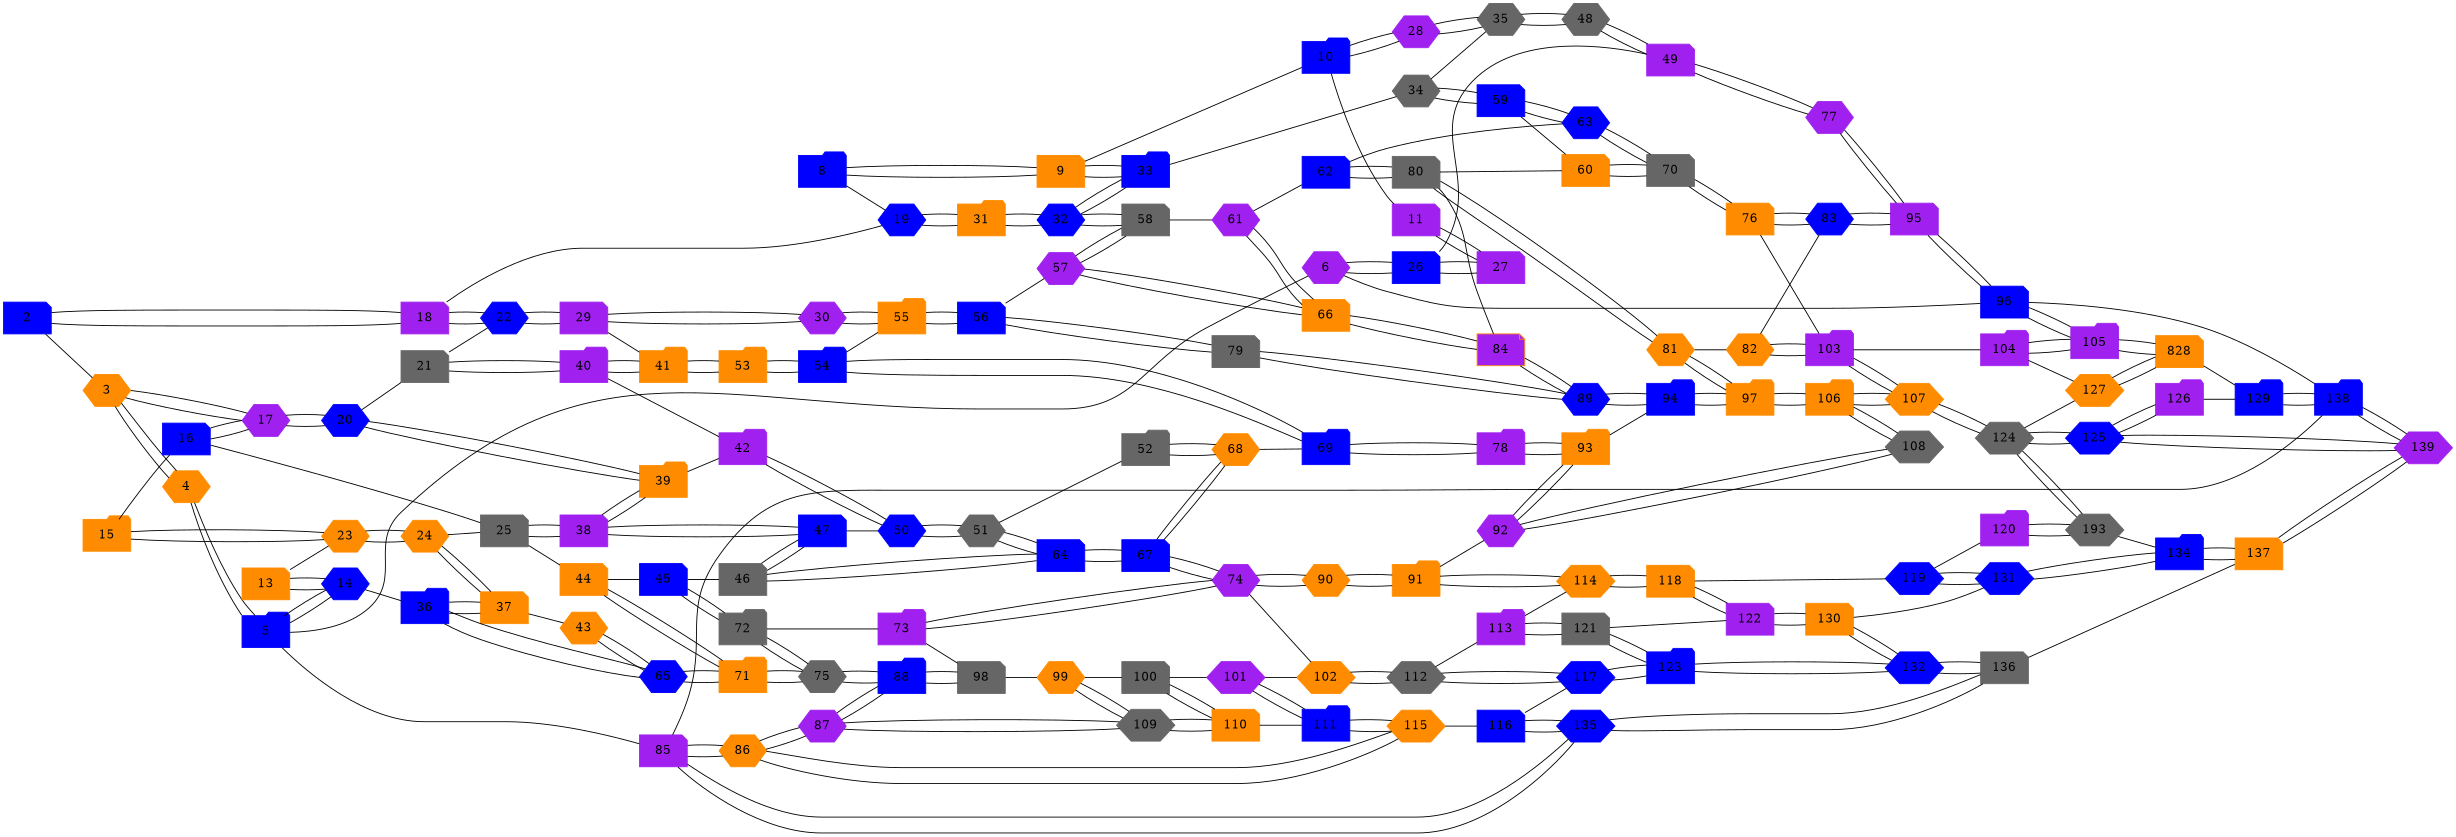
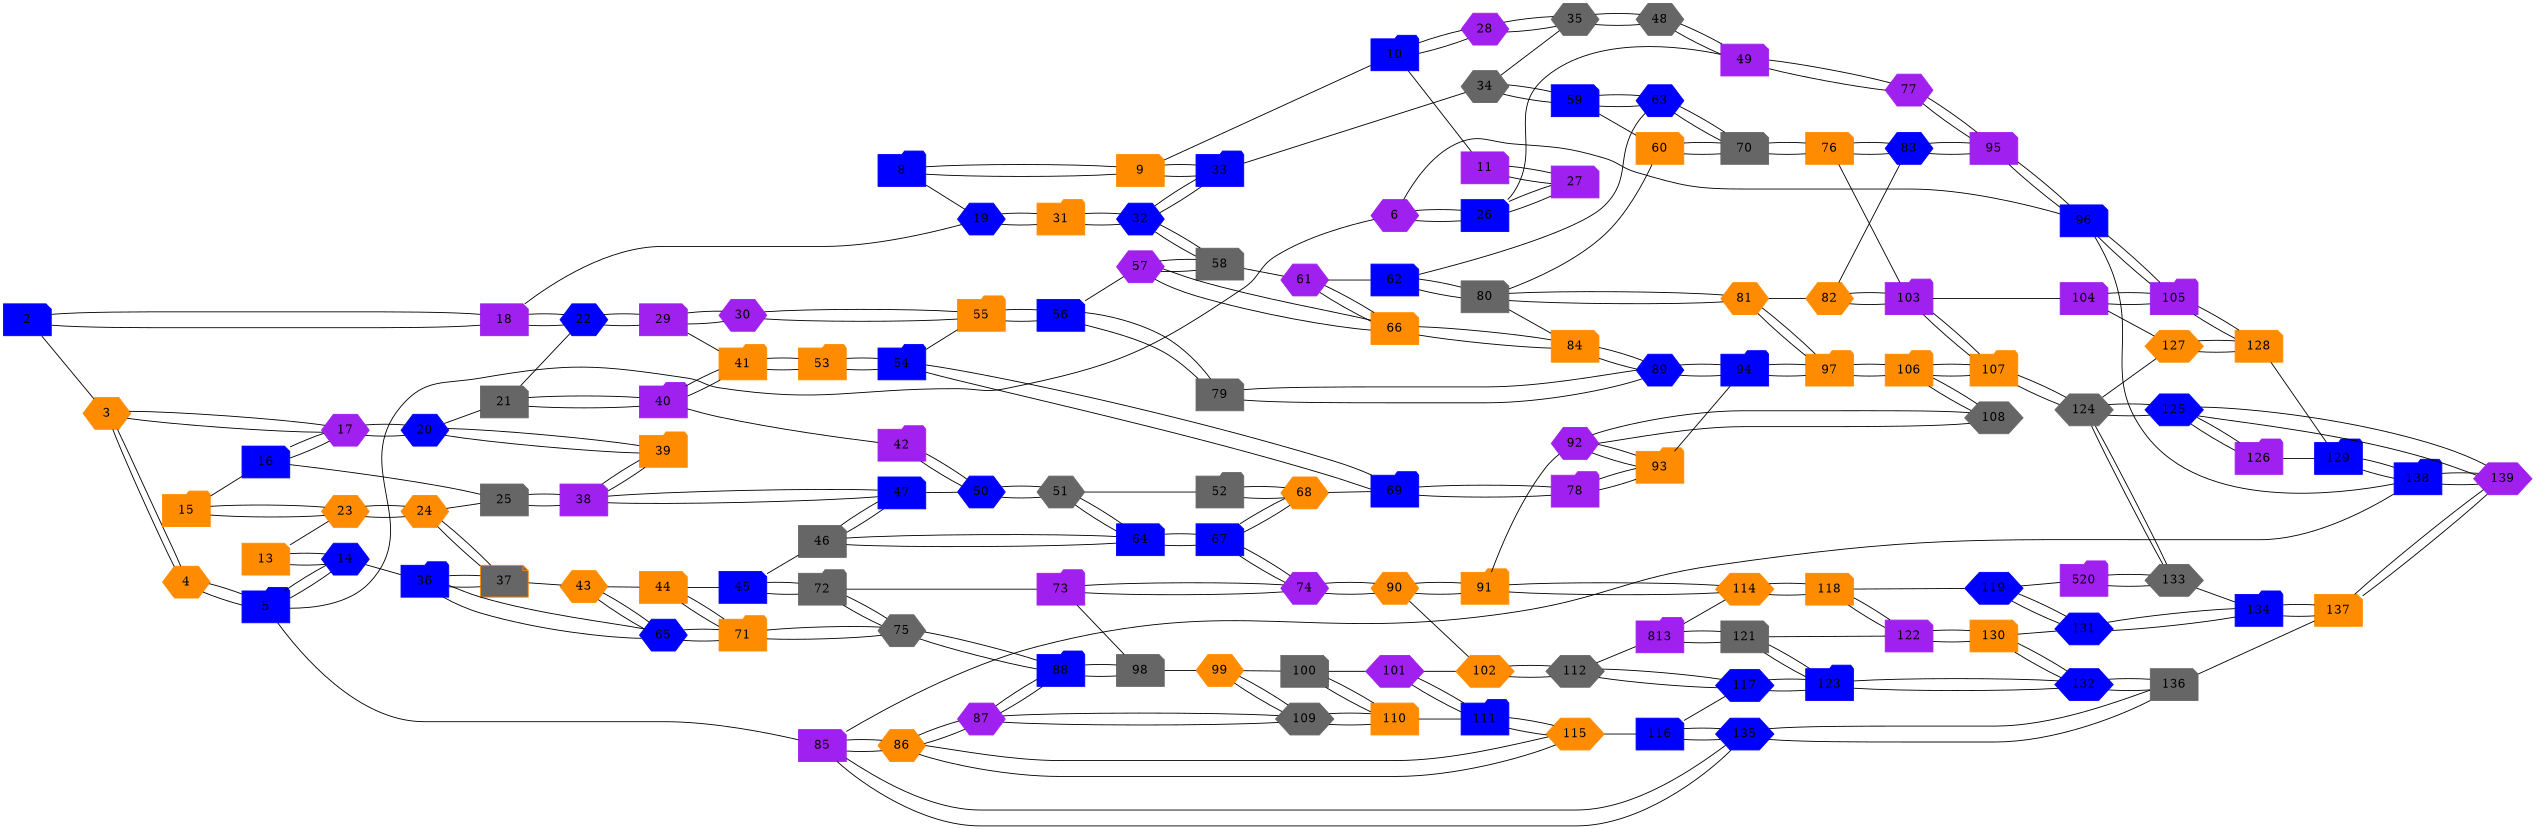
node "84": fillcolor purple -> darkorange
node "104": shape folder -> note
node "828": label "828" -> "128"
node "107": shape hexagon -> folder
edge "42" -- "39": removed
node "120": label "120" -> "520"
node "193": label "193" -> "133"
edge "25" -- "44": now "43" -- "44"
node "37": fillcolor darkorange -> gray40
edge "74" -- "102": now "90" -- "102"
node "113": label "113" -> "813"
